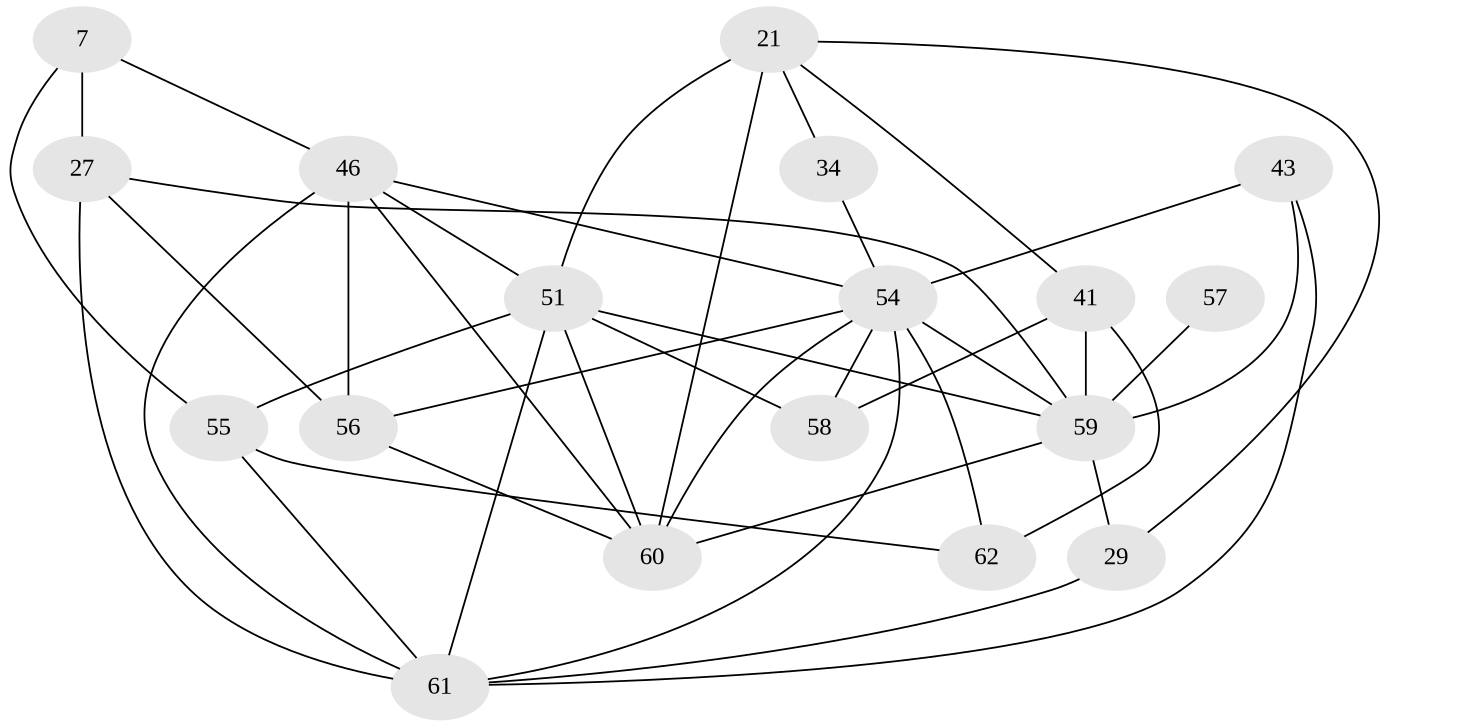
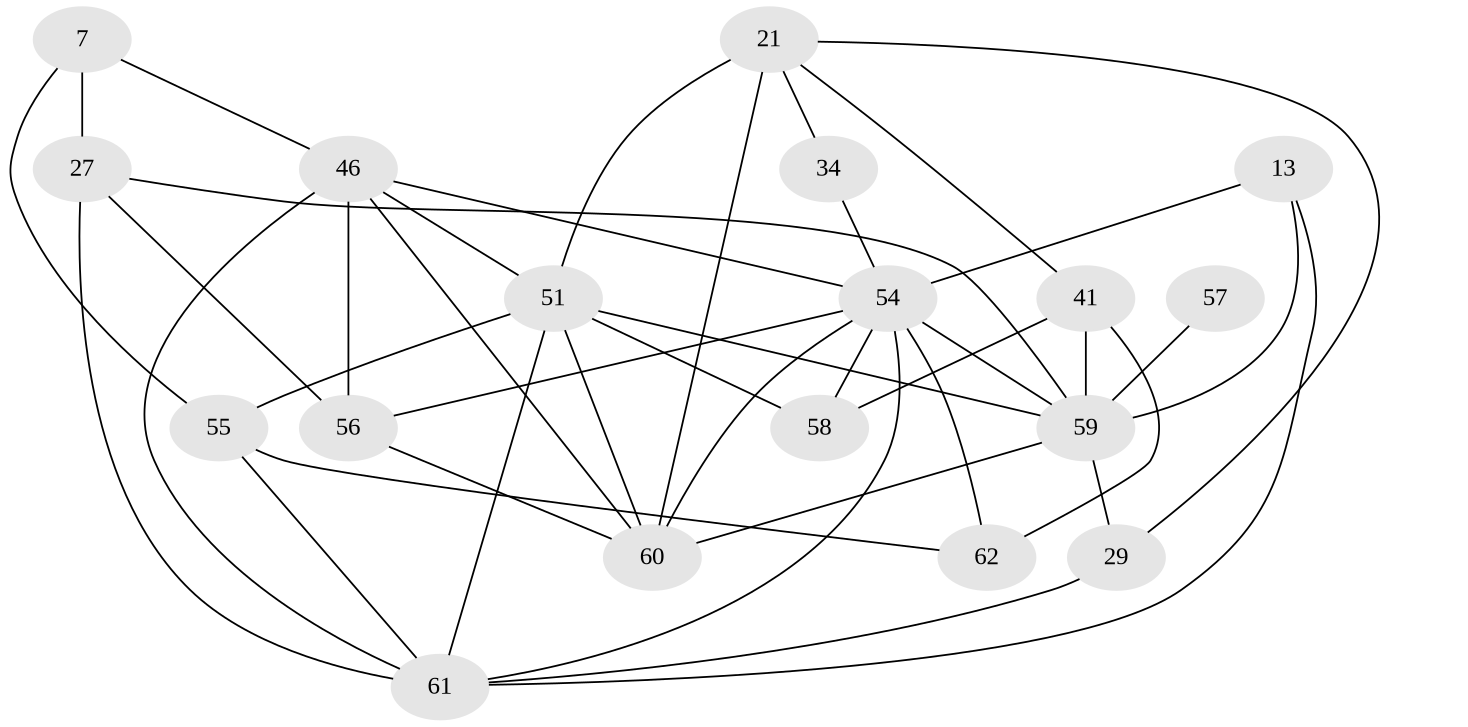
node "43": label "43" -> "13"
